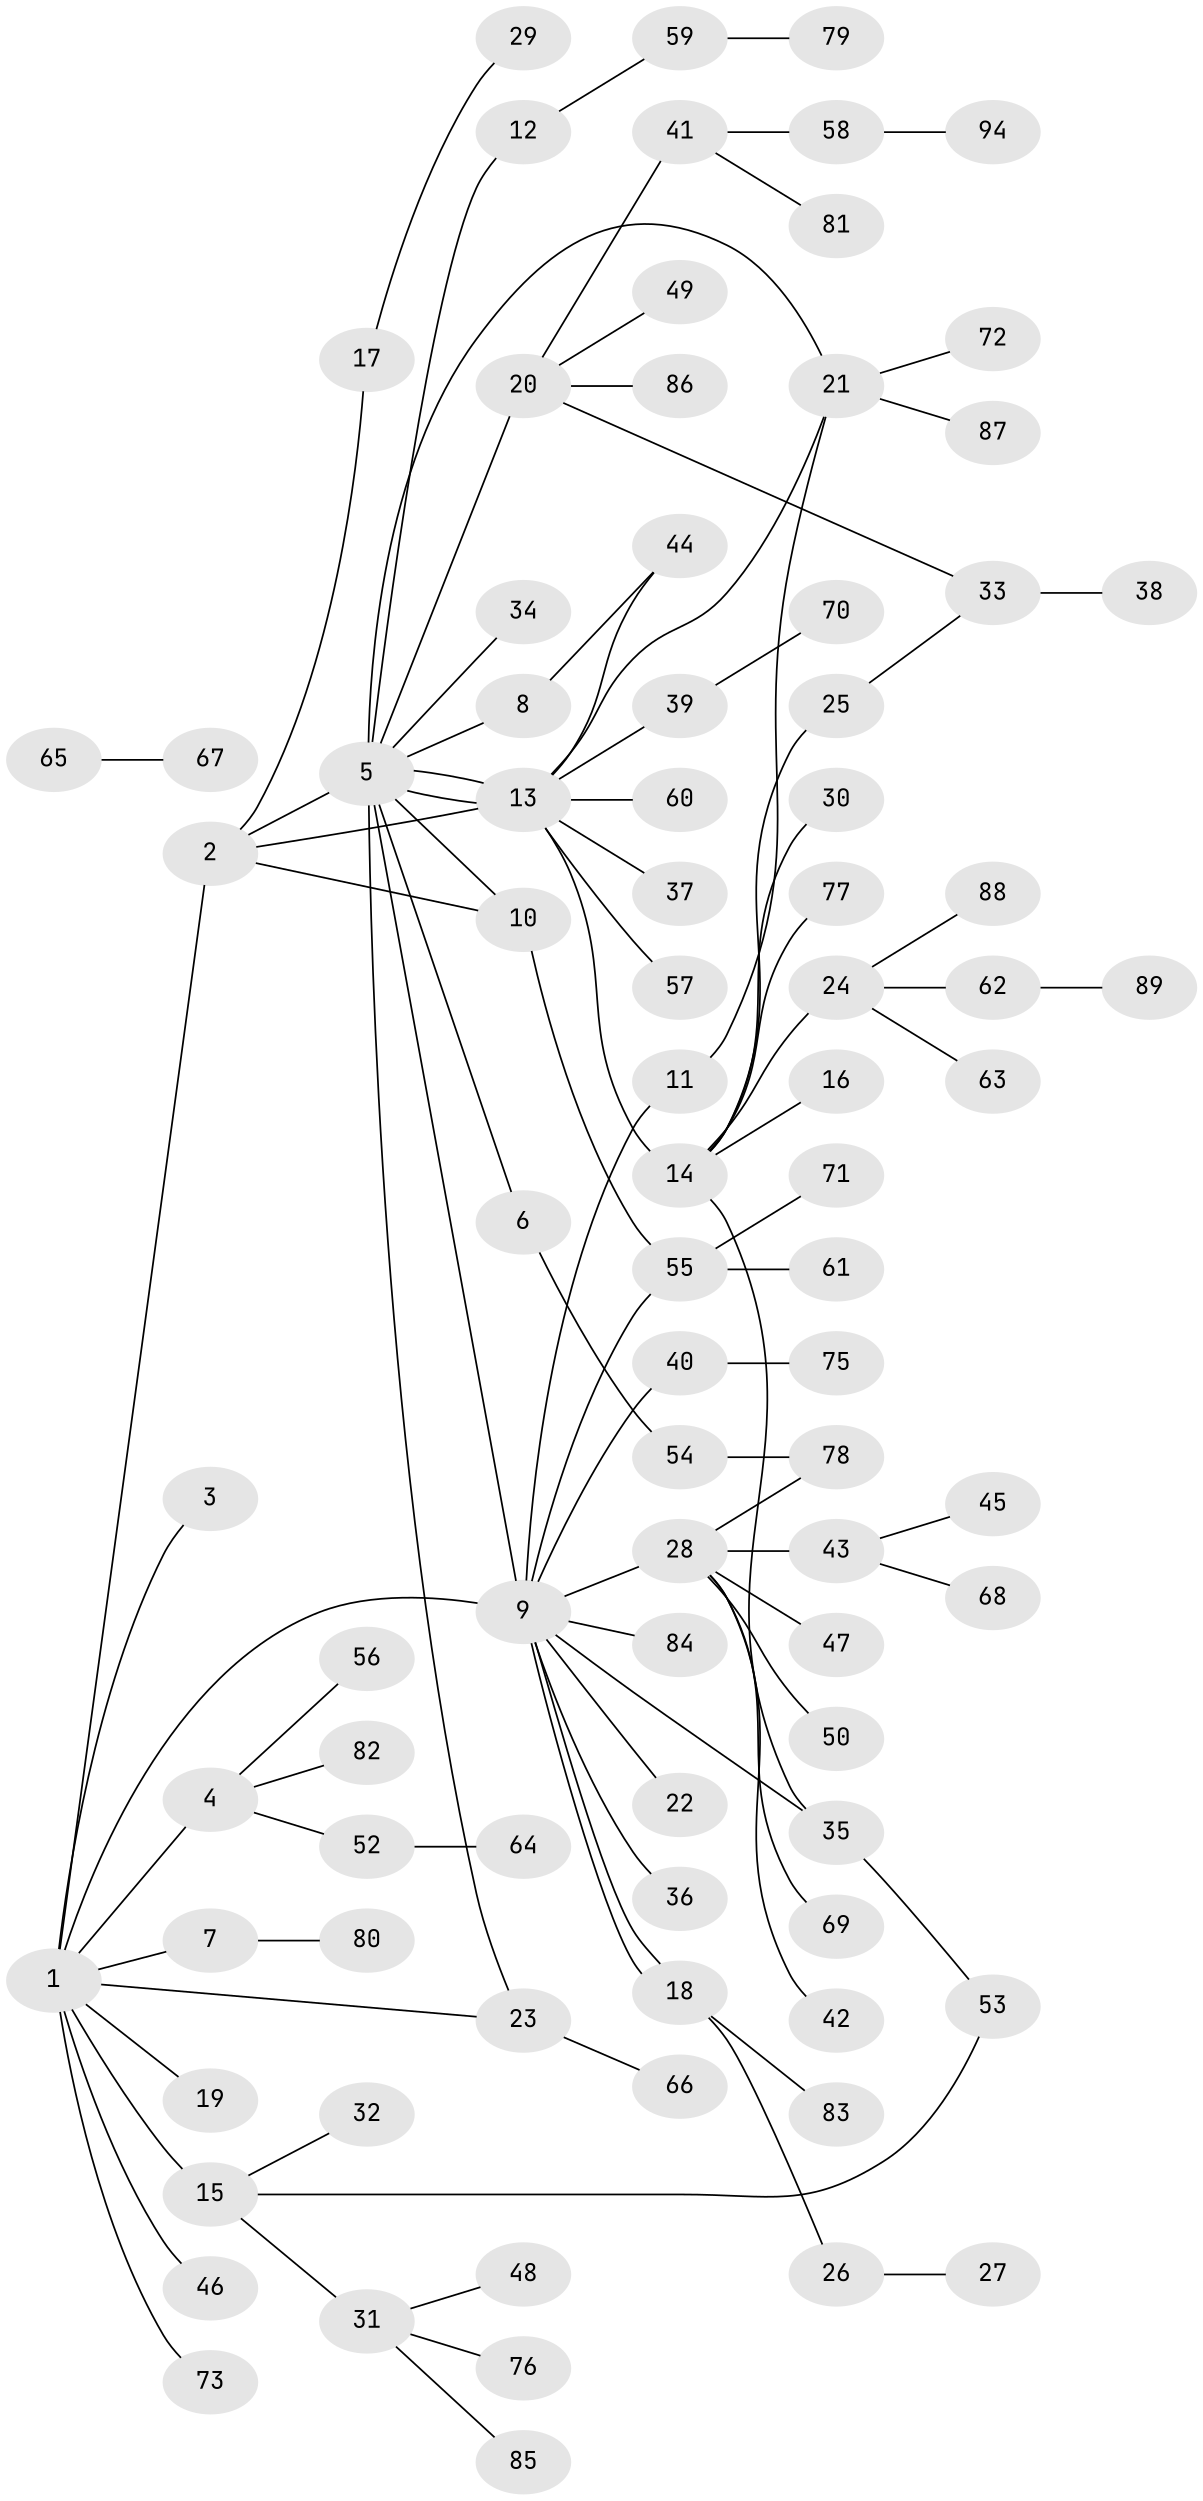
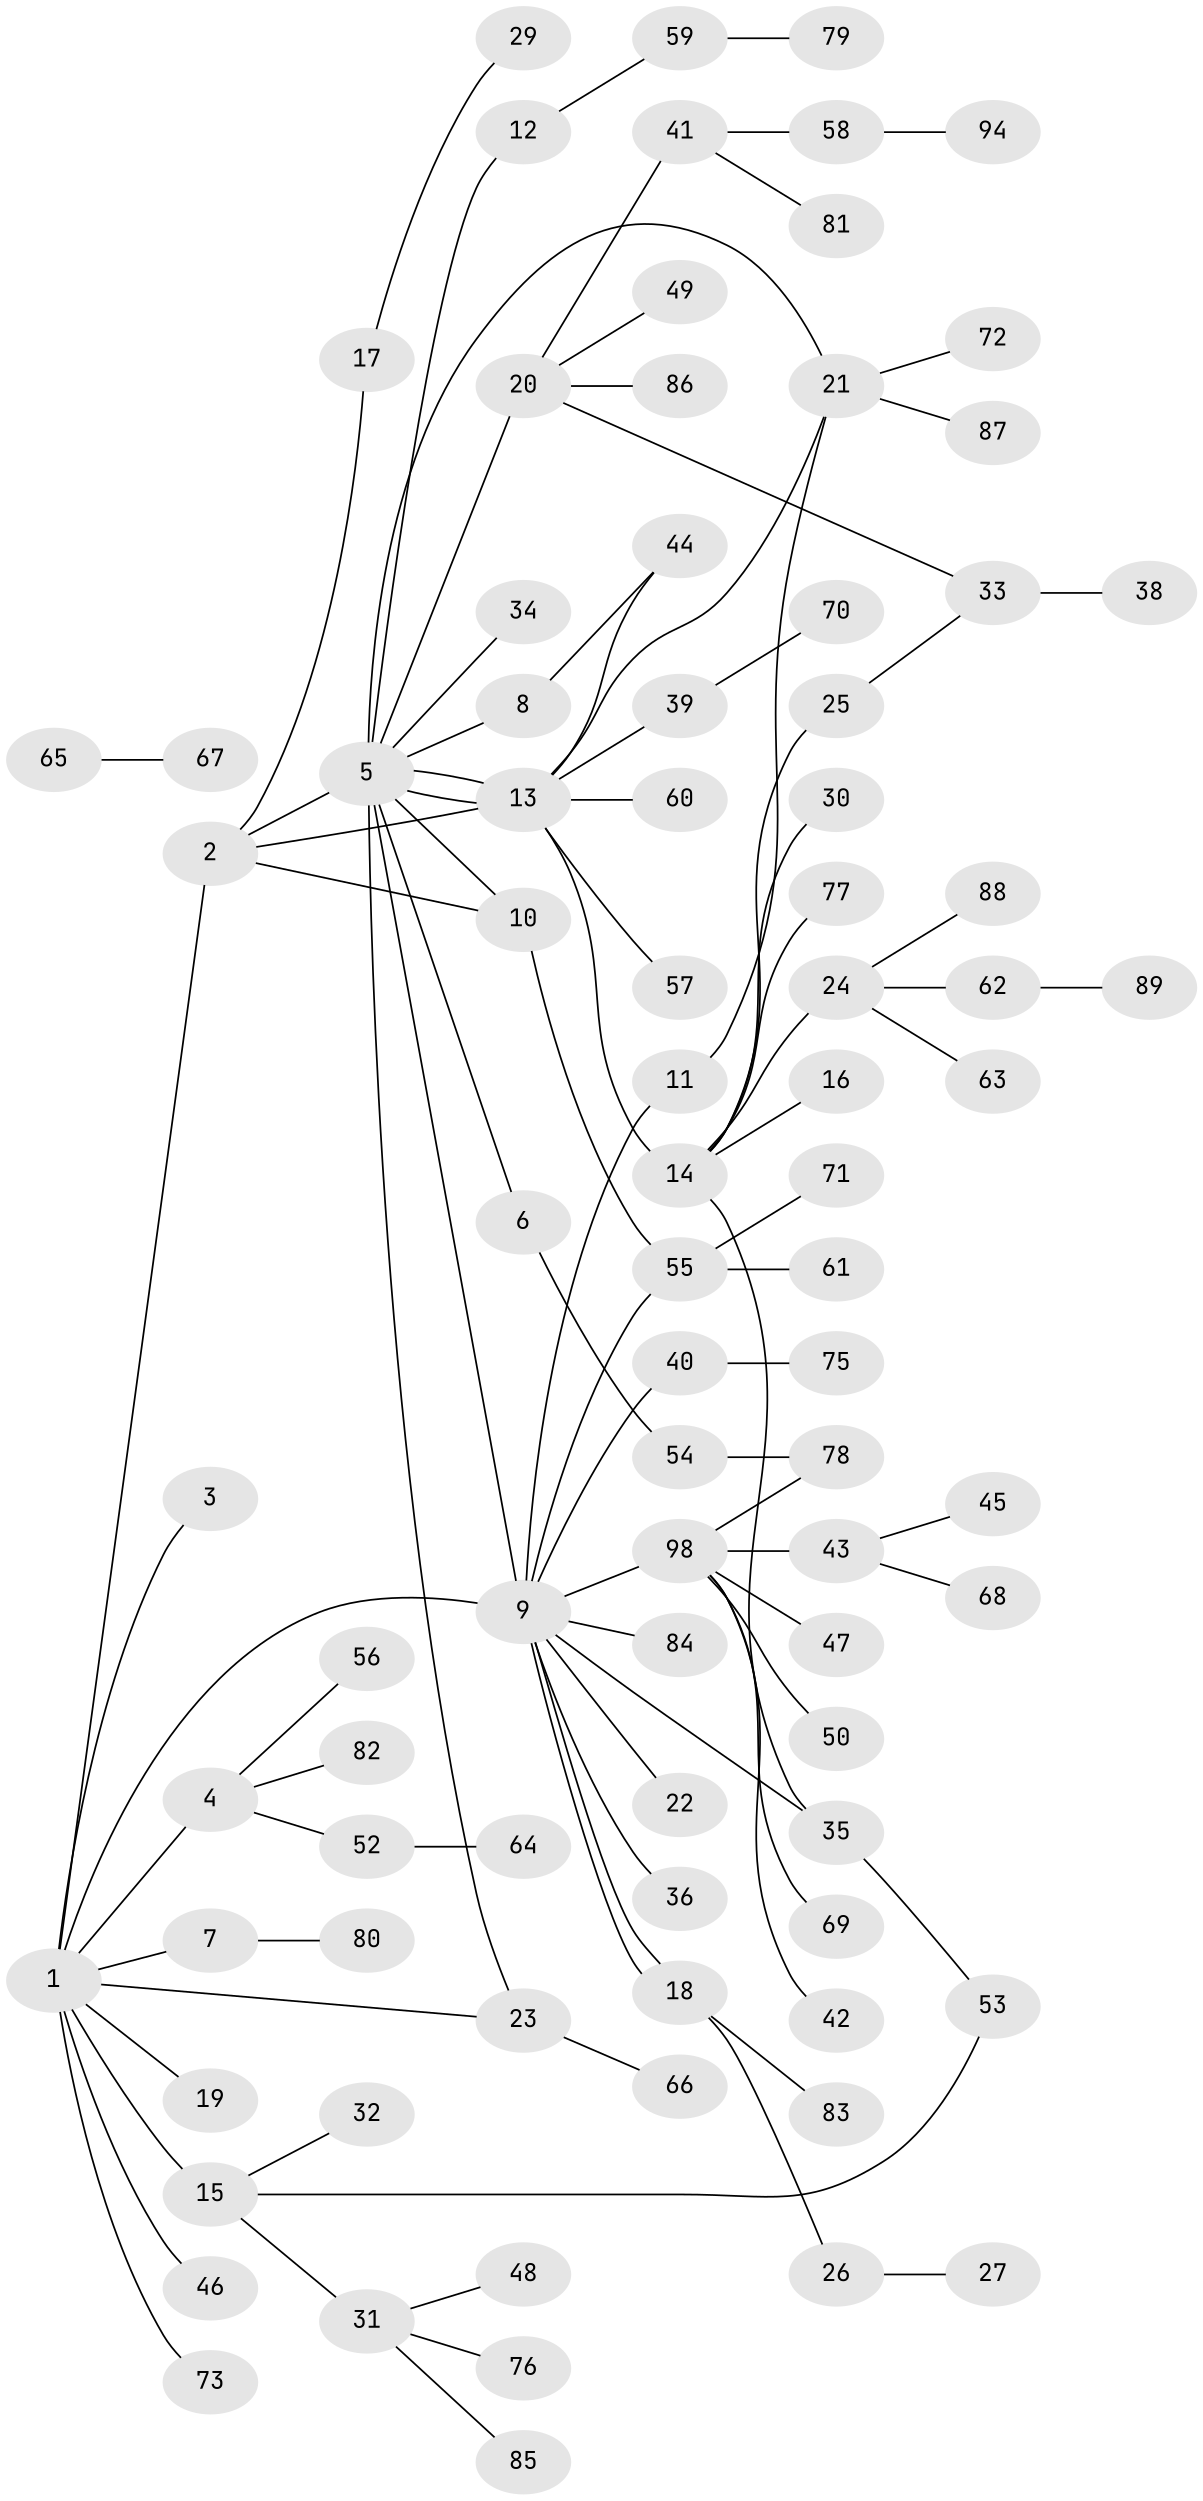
node "37": removed
node "28": label "28" -> "98"
